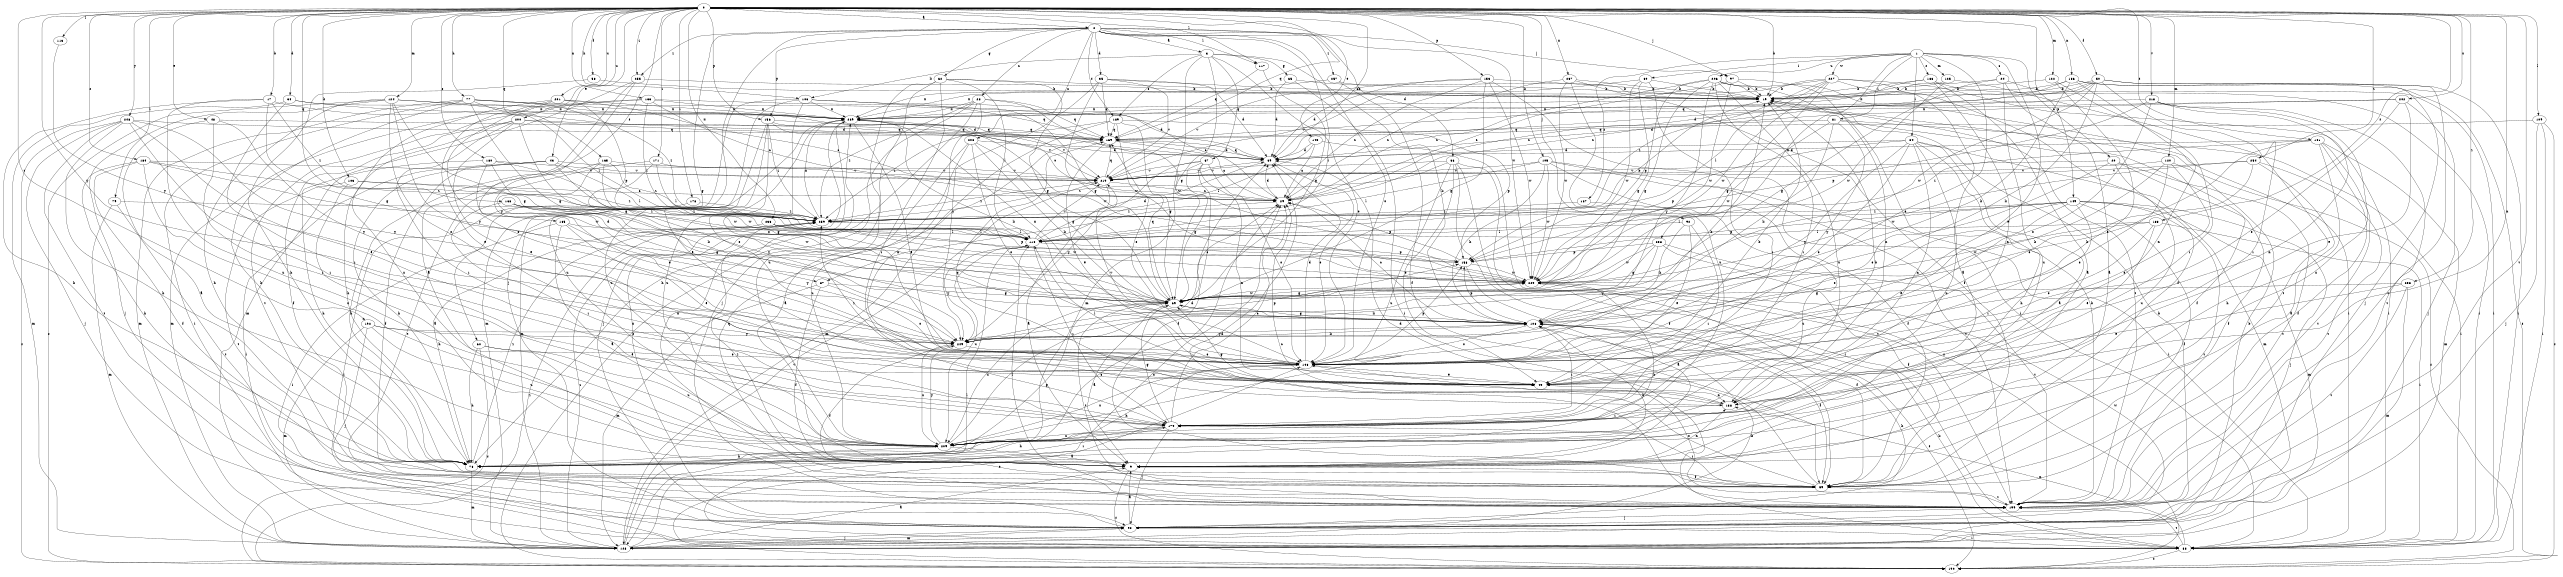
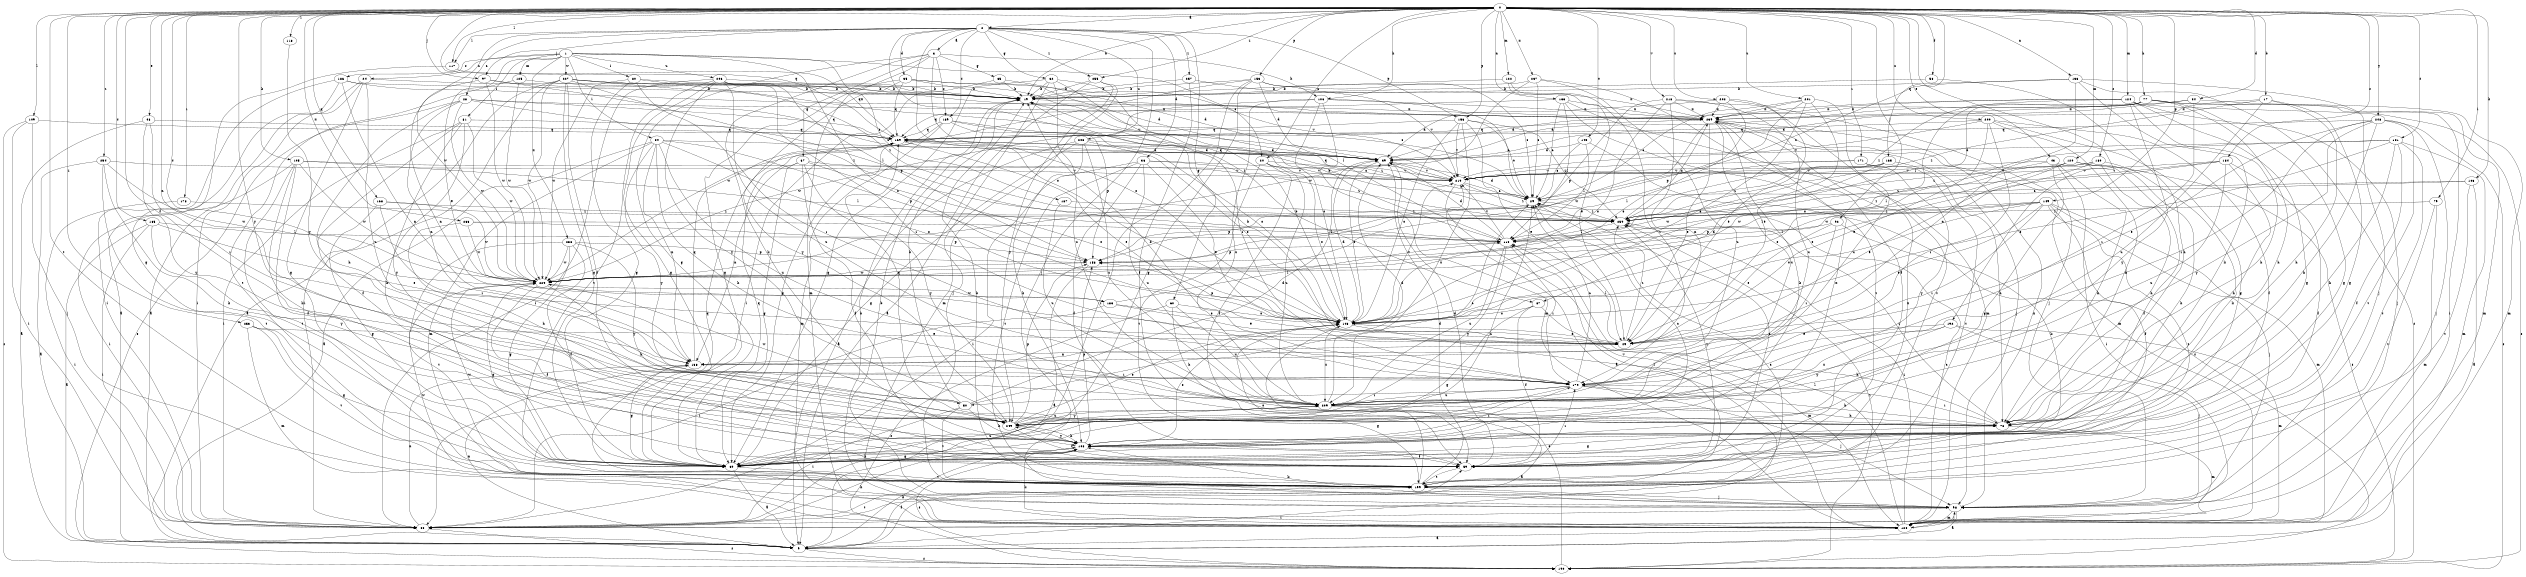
edge "0" -> "39": now "0" -> "20"
edge "158" -> "29": reversed
edge "183" -> "229": reversed
edge "50" -> "179": reversed
